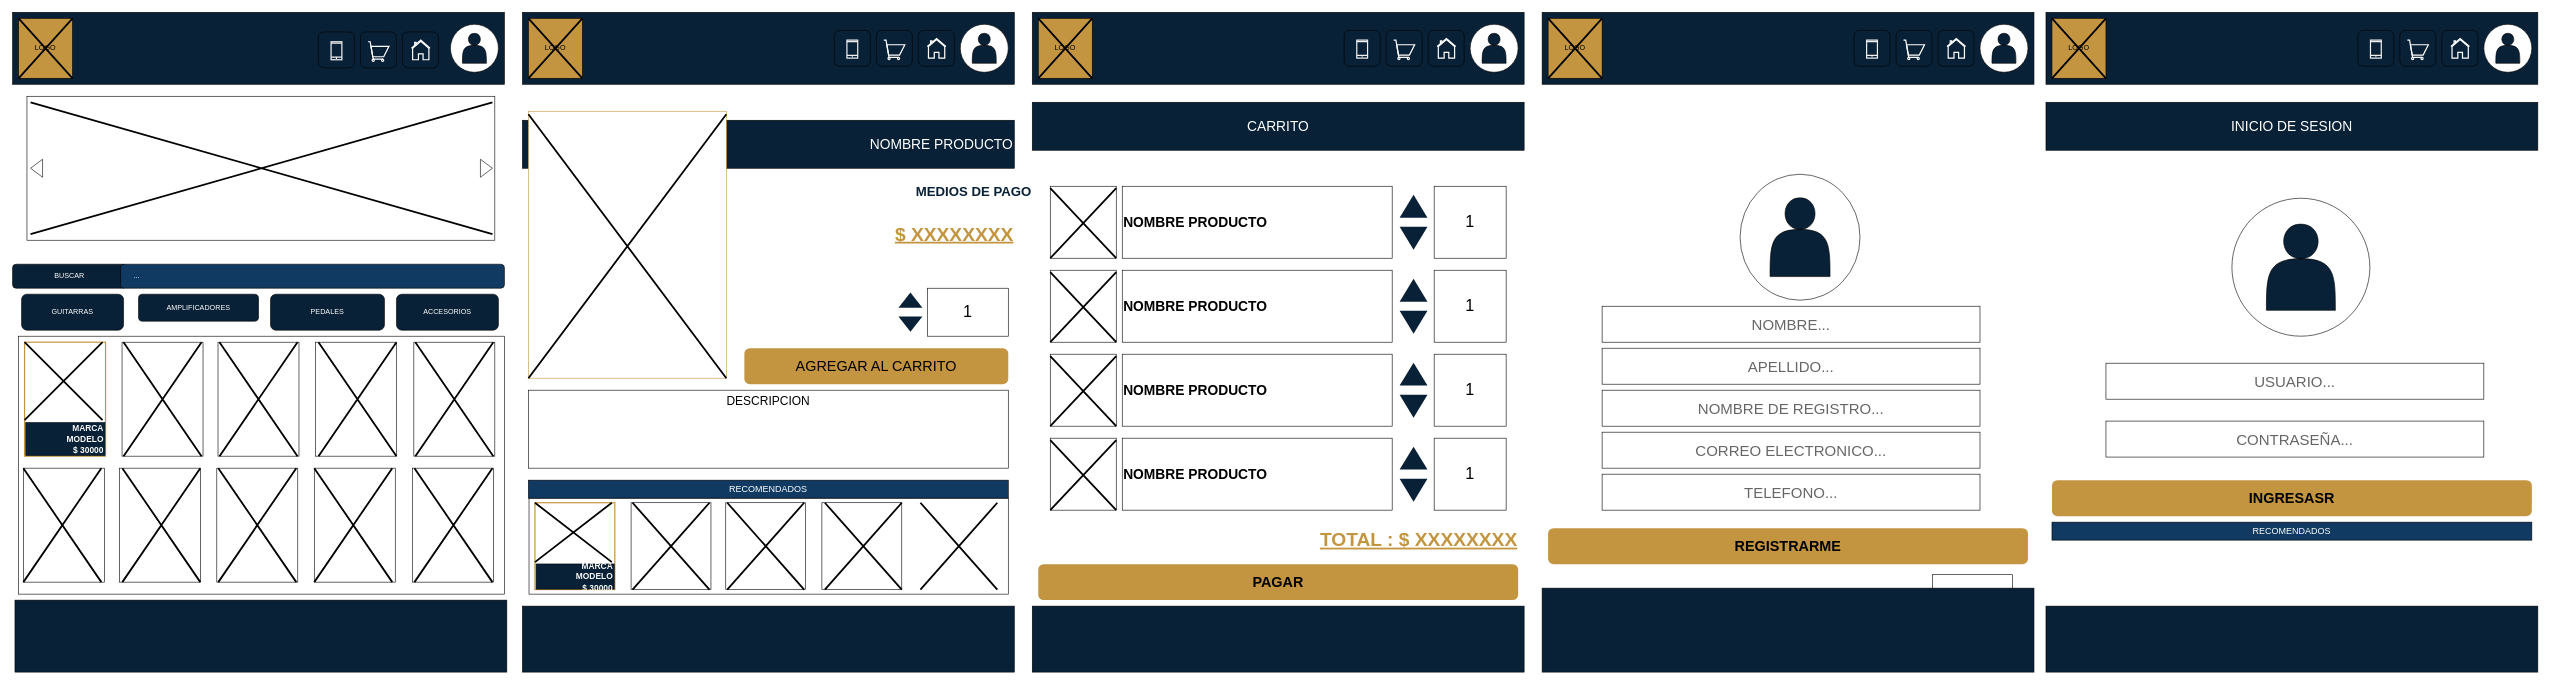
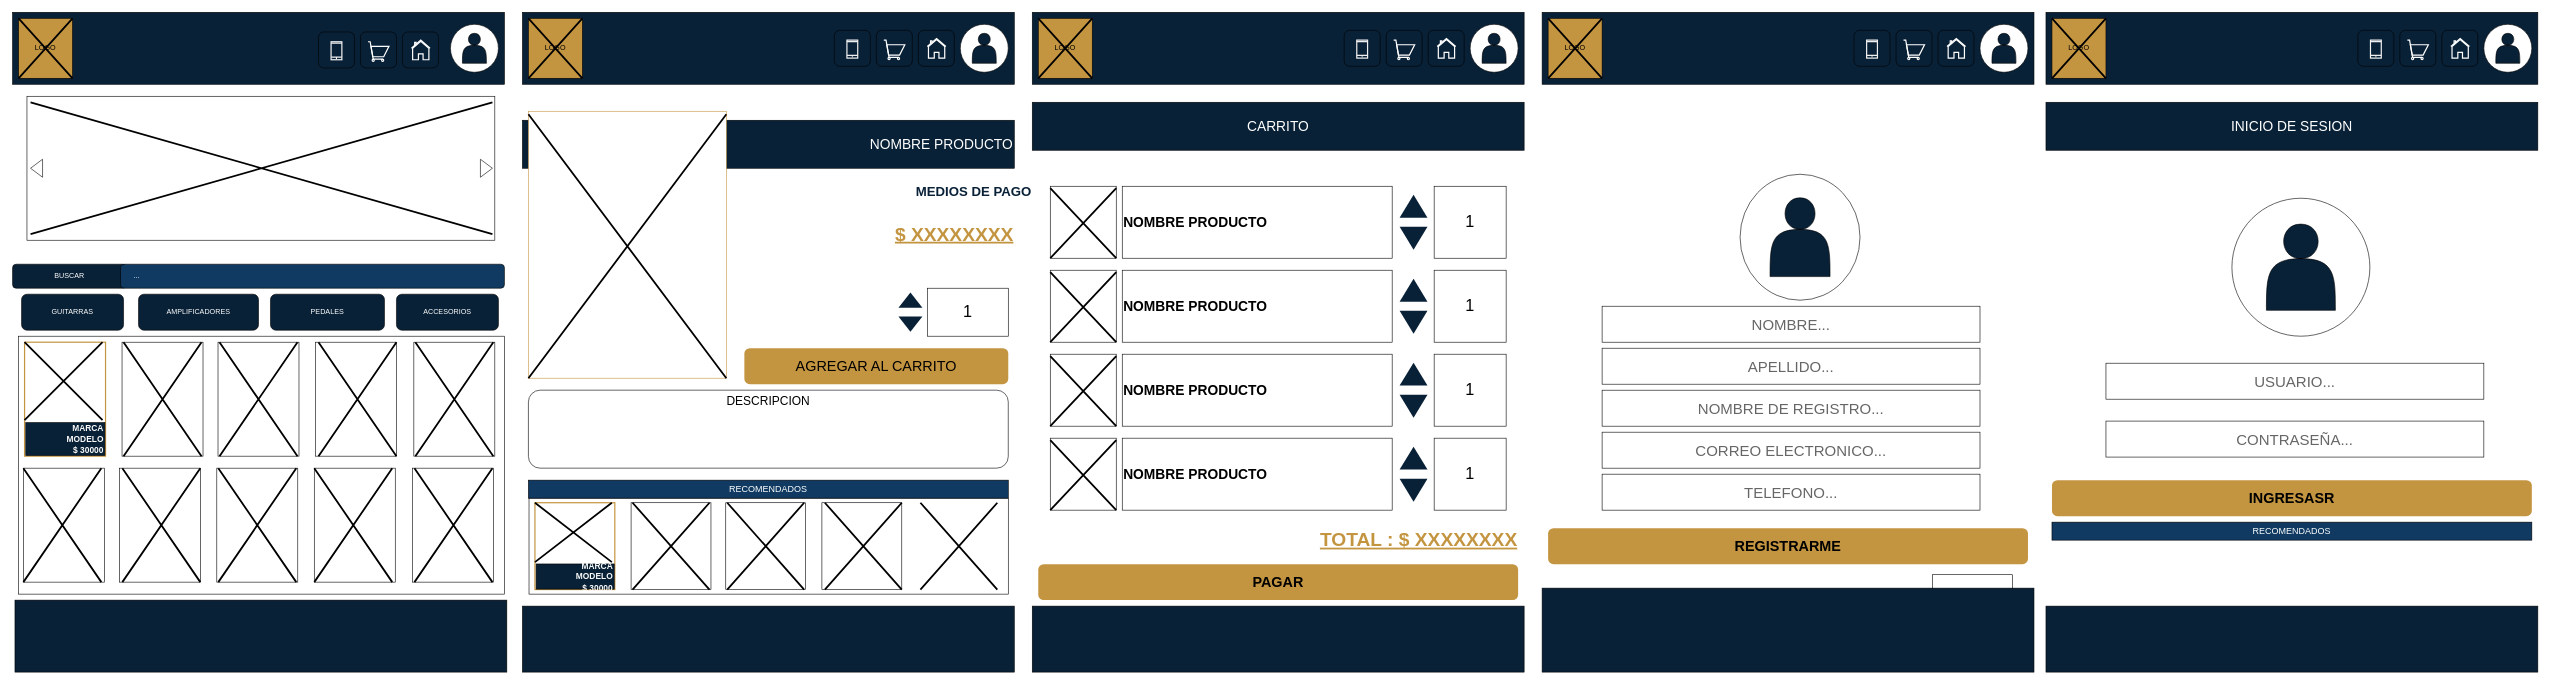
node "AMPLIFICADORES": size 120x27 -> 120x36
node "DESCRIPCION": shape rectangle -> rounded rectangle
